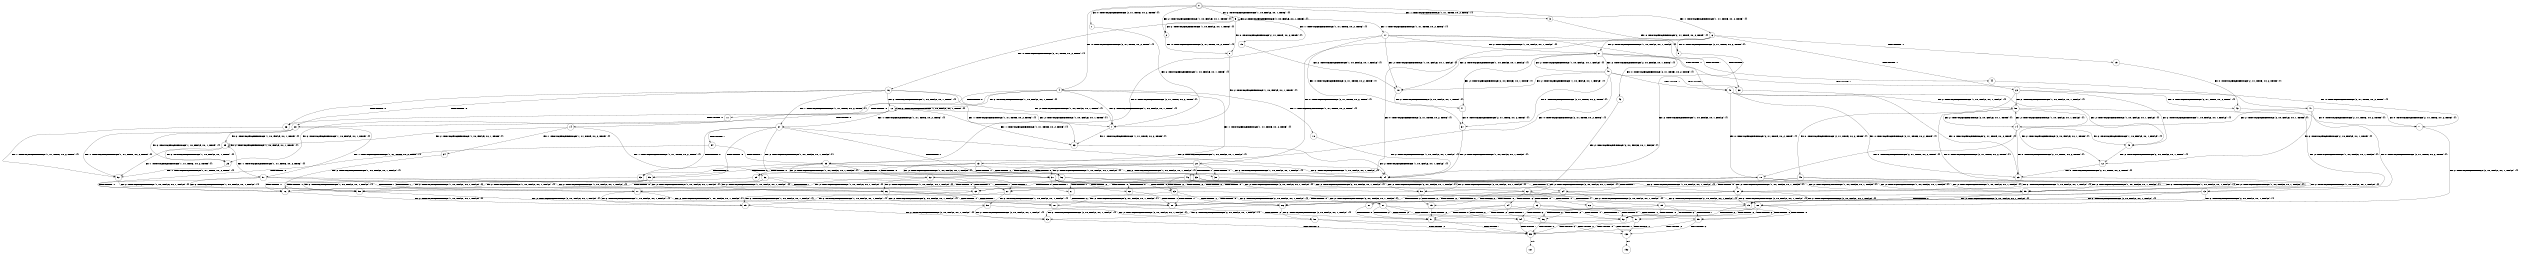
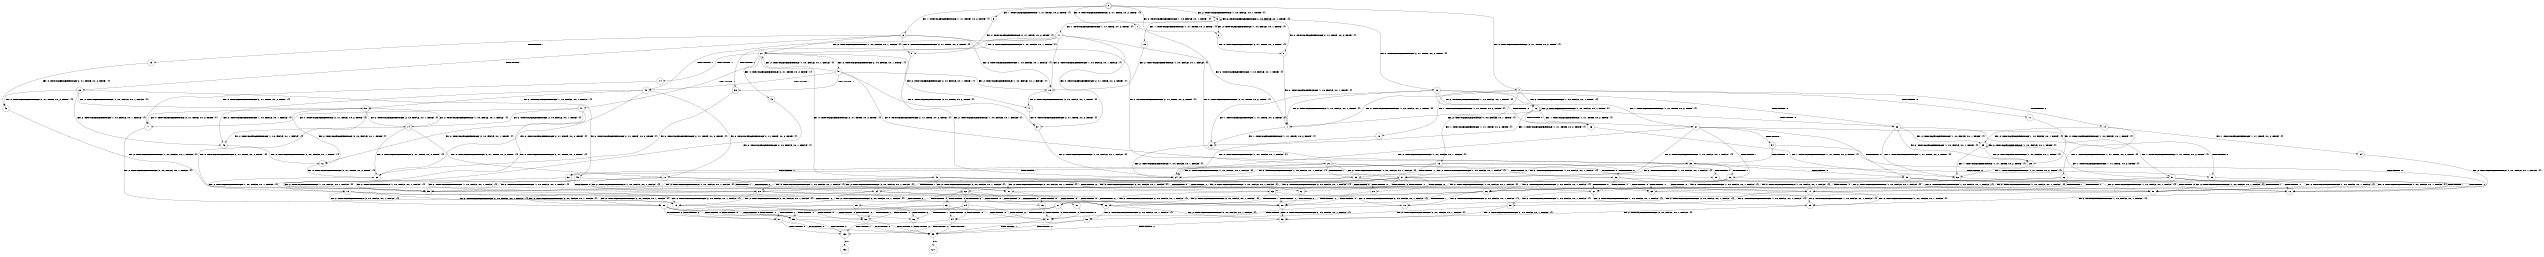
edge "13" -> "29": label "TERMINATE !0" -> "TERMINATE !4"
node "82": removed
